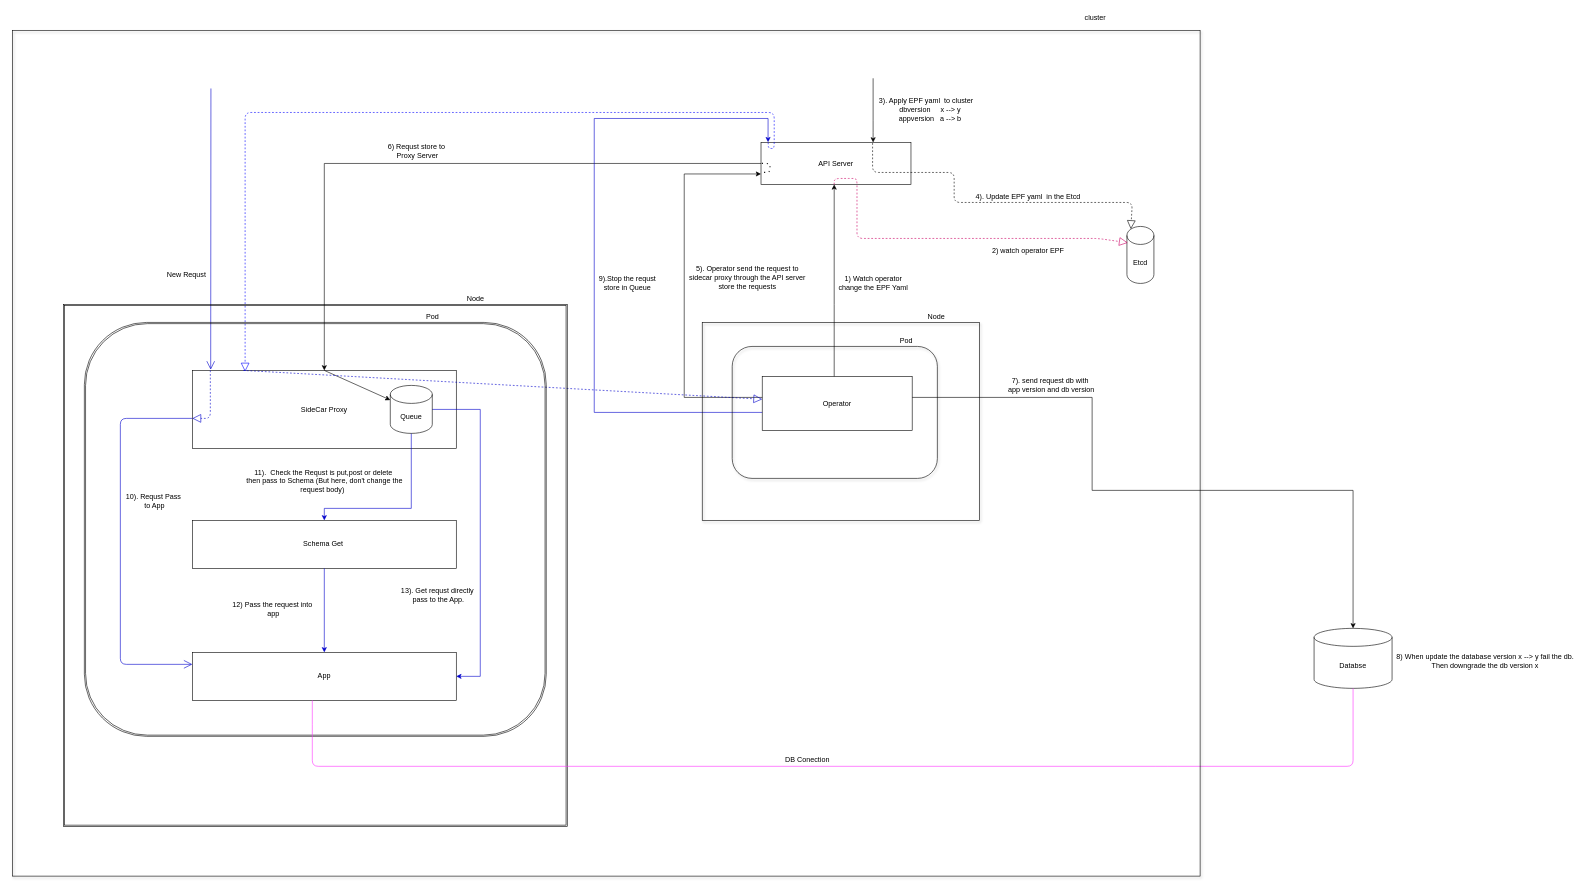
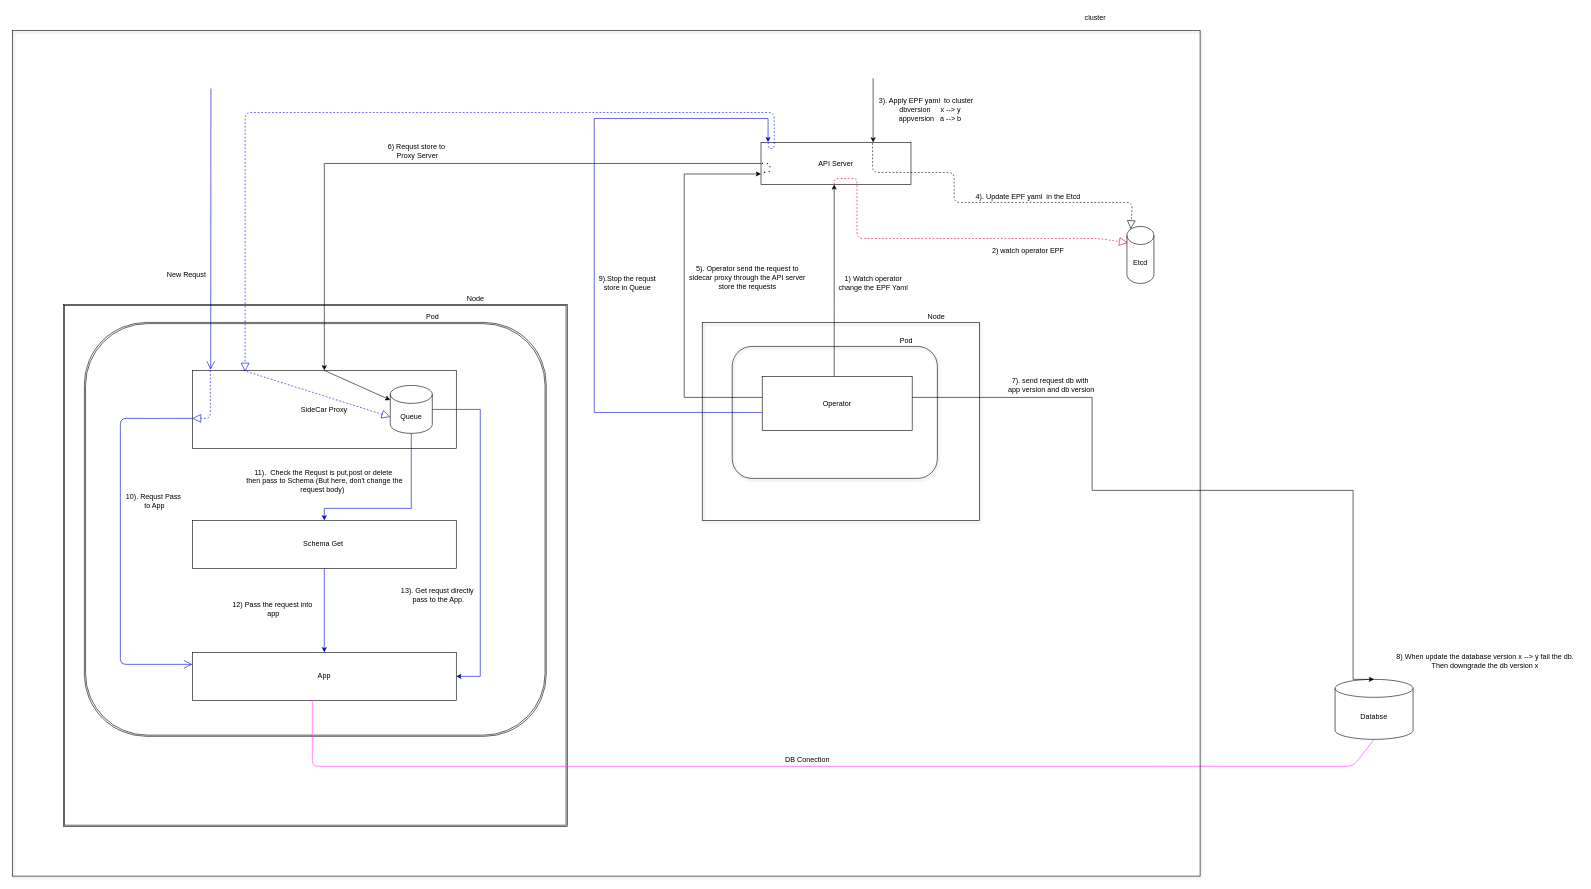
edge "SideCar Proxy" -> "Operator": now "SideCar Proxy" -> "Queue"
node "Databse": moved (1353, 659) -> (1374, 710)
